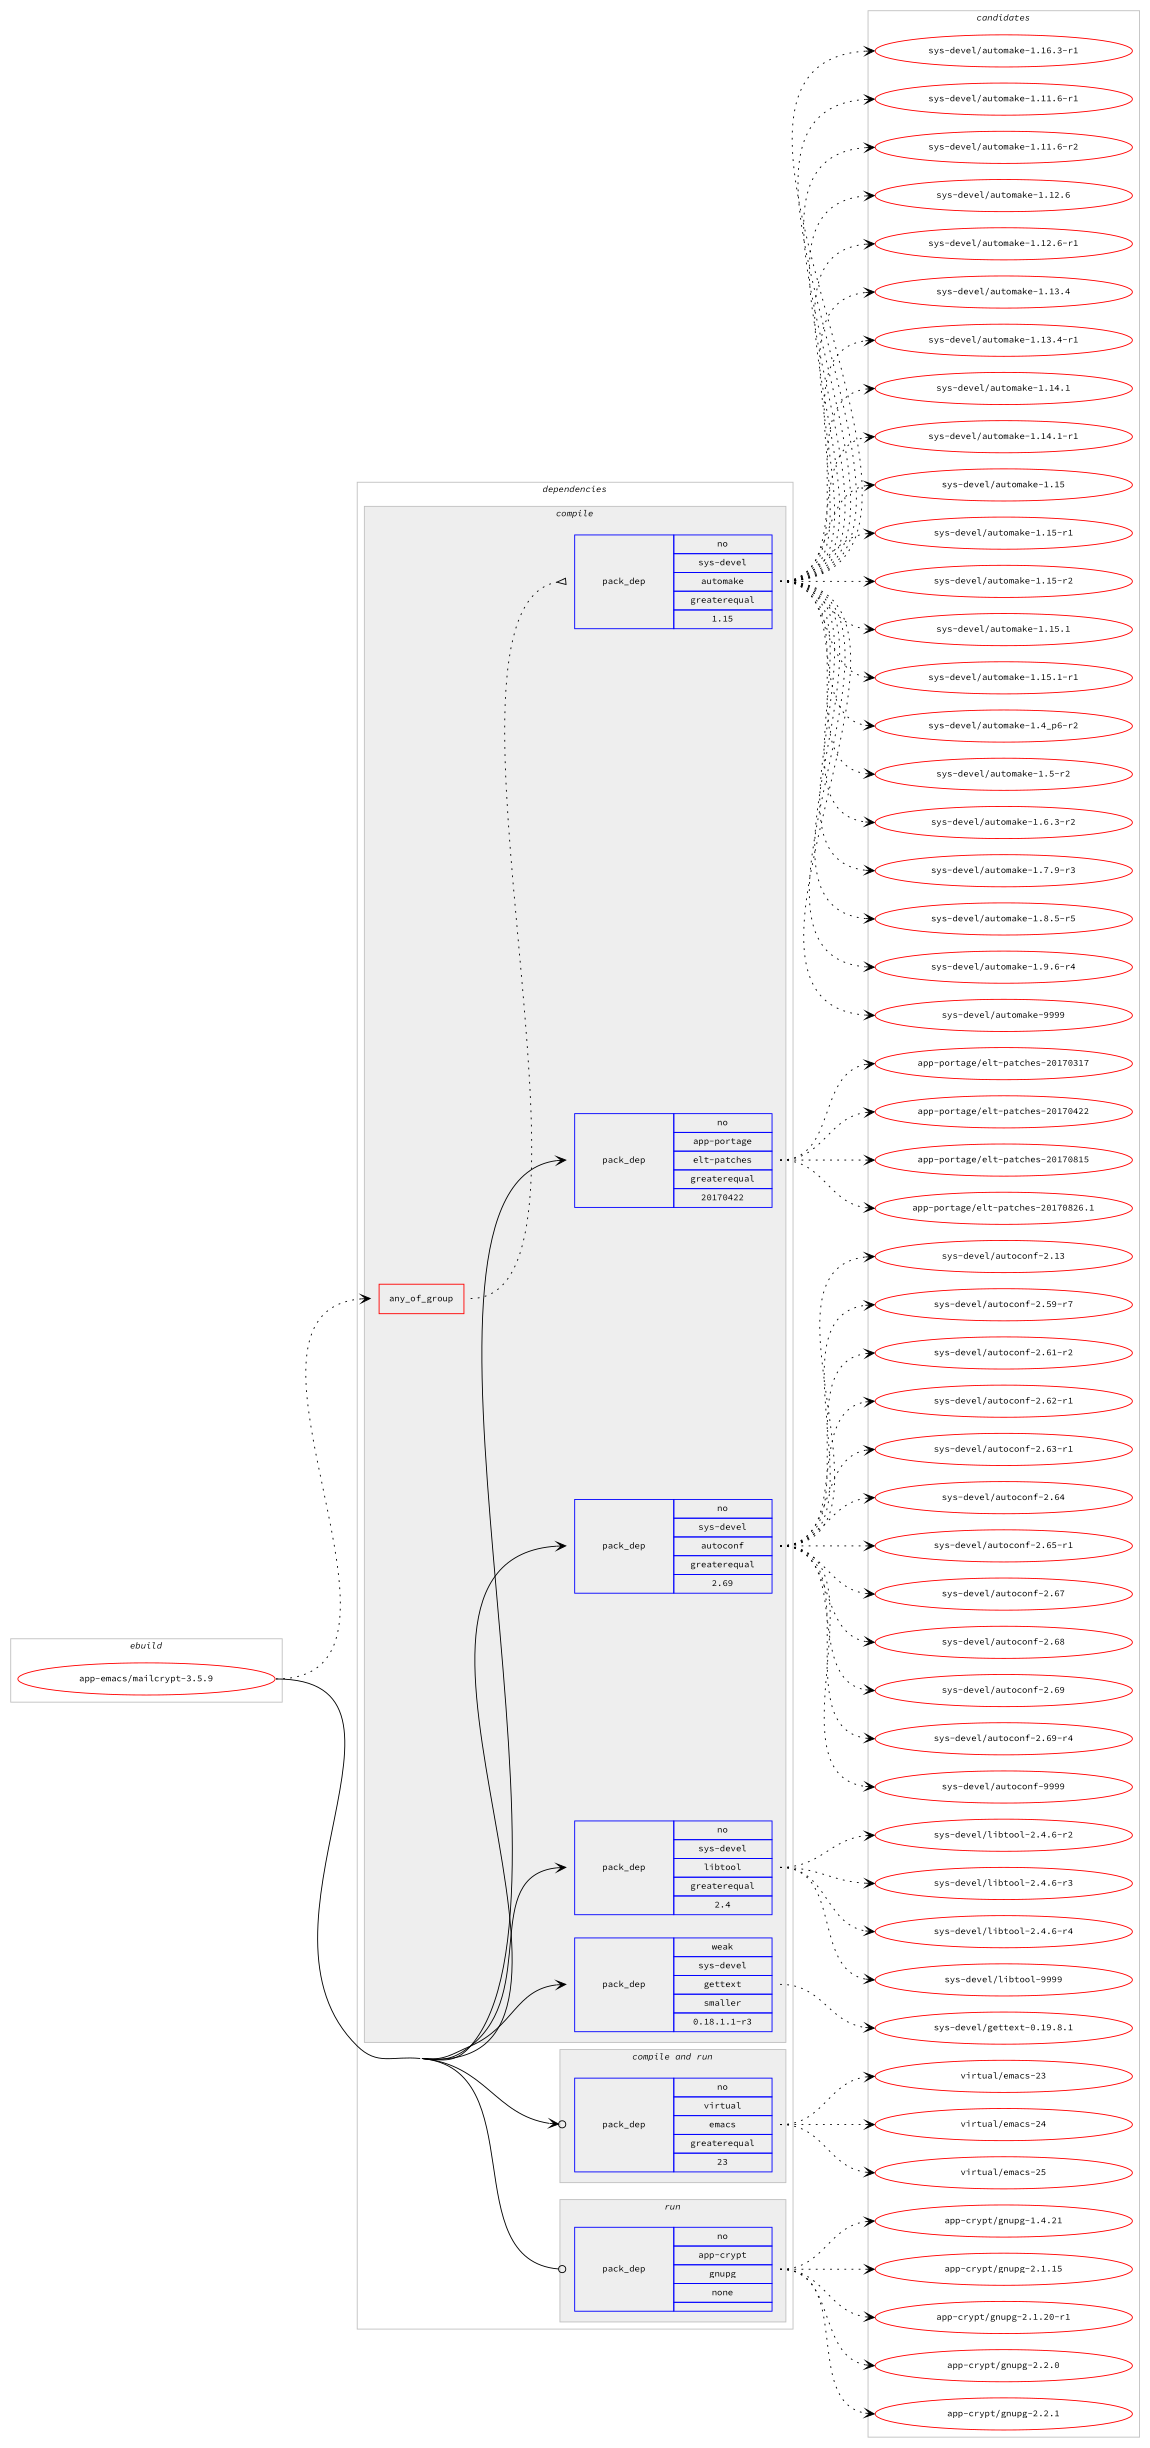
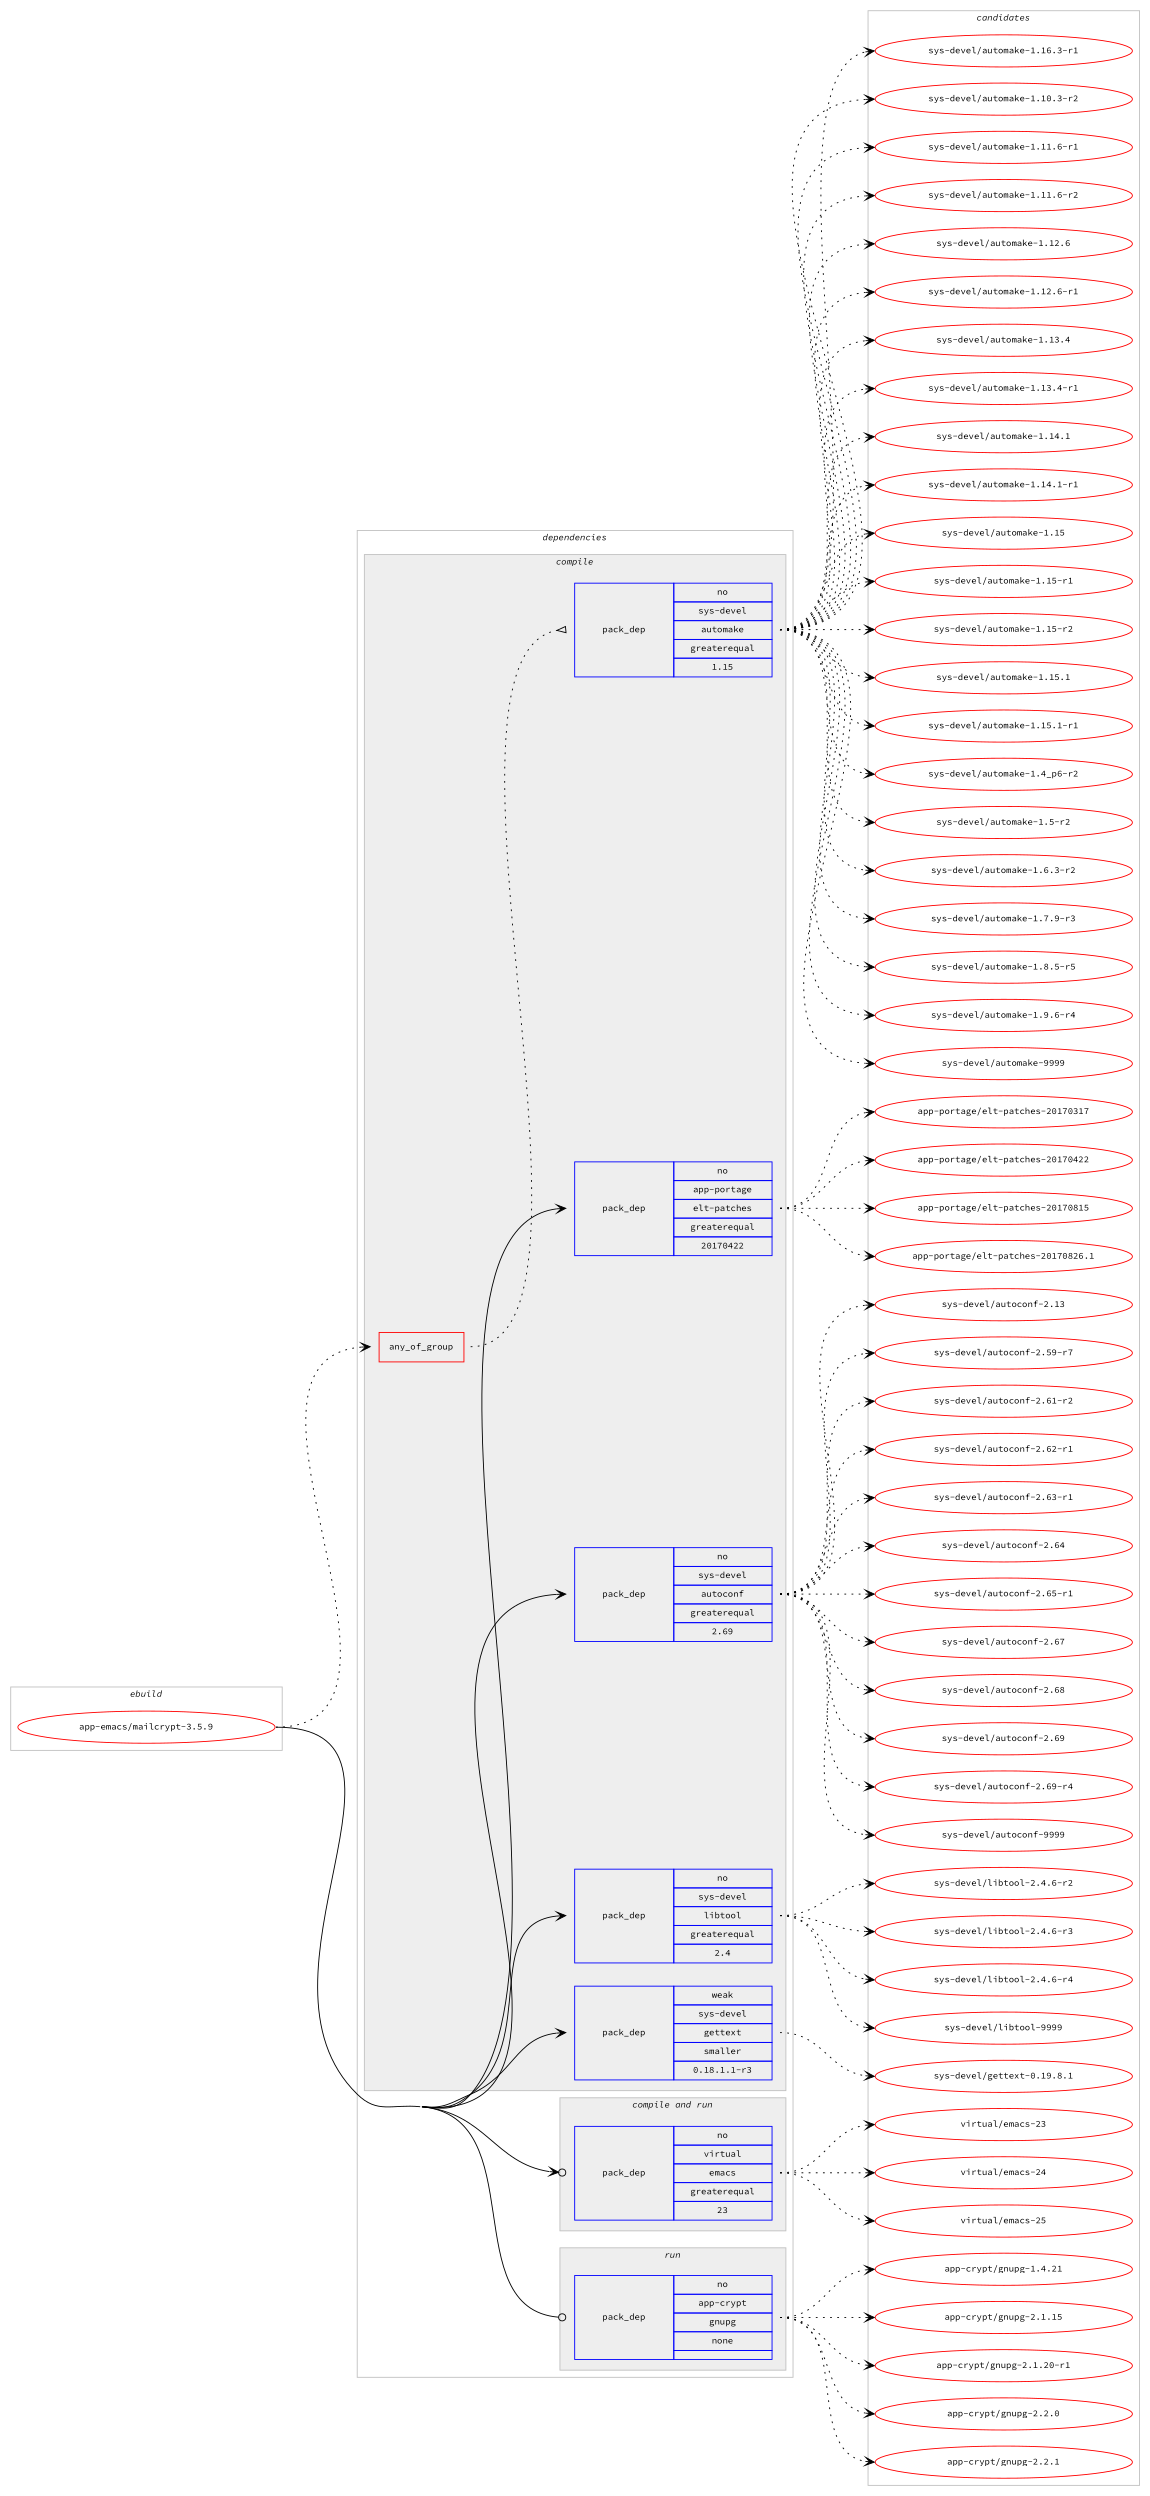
node "sys-devel/automake-1.10.3-r2": added
